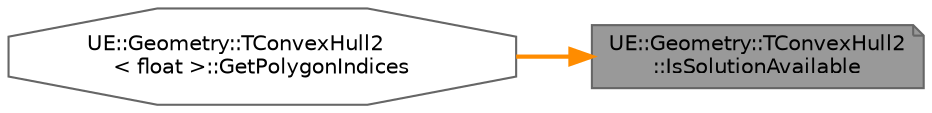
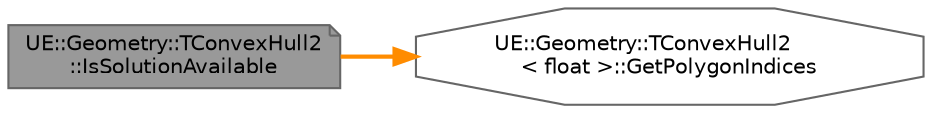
edge "UE::Geometry::TConvexHull2 < float >::GetPolygonIndices" -> "UE::Geometry::TConvexHull2 ::IsSolutionAvailable": reversed
